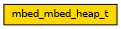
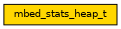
node "mbed_mbed_heap_t": label "mbed_mbed_heap_t" -> "mbed_stats_heap_t"
